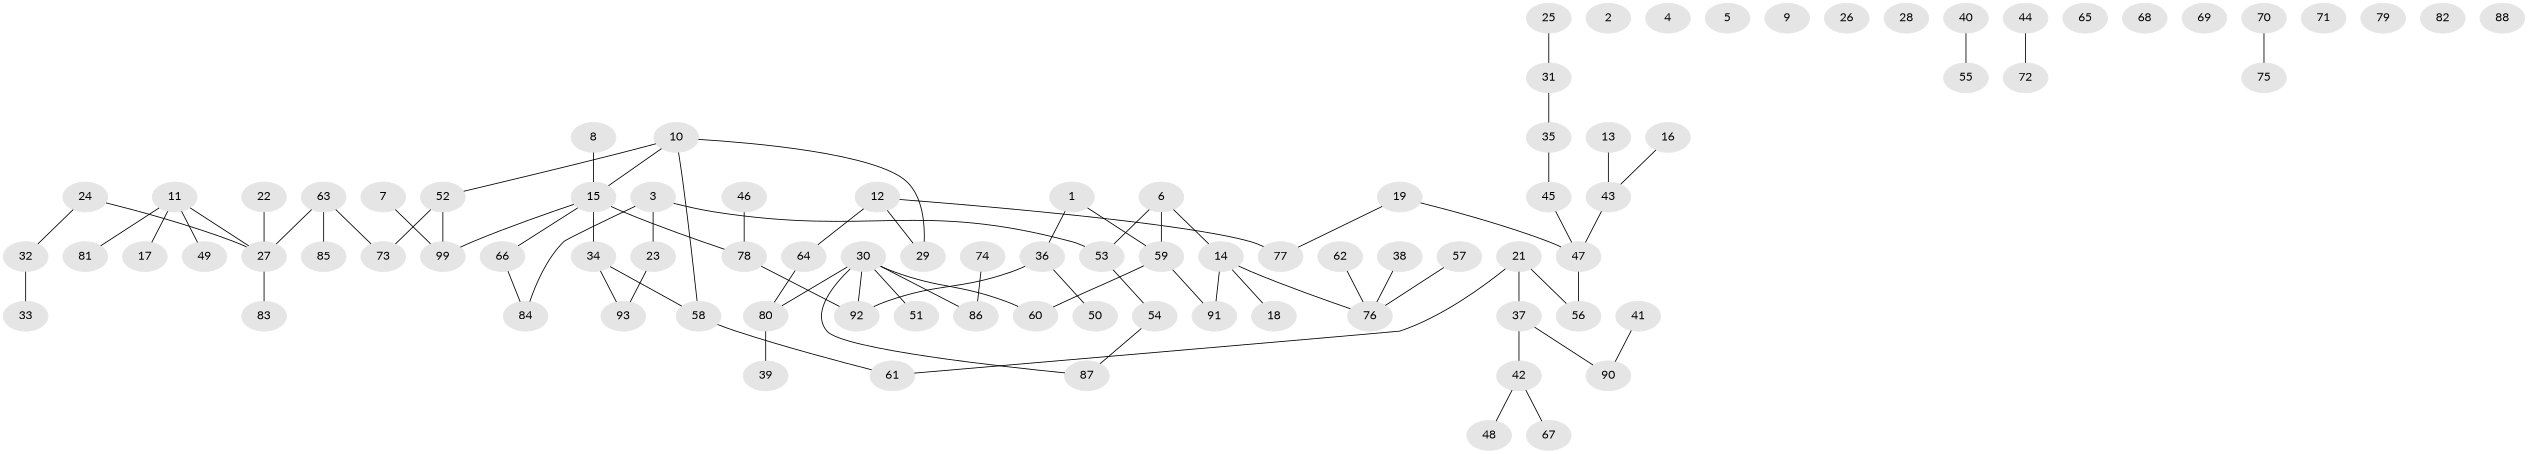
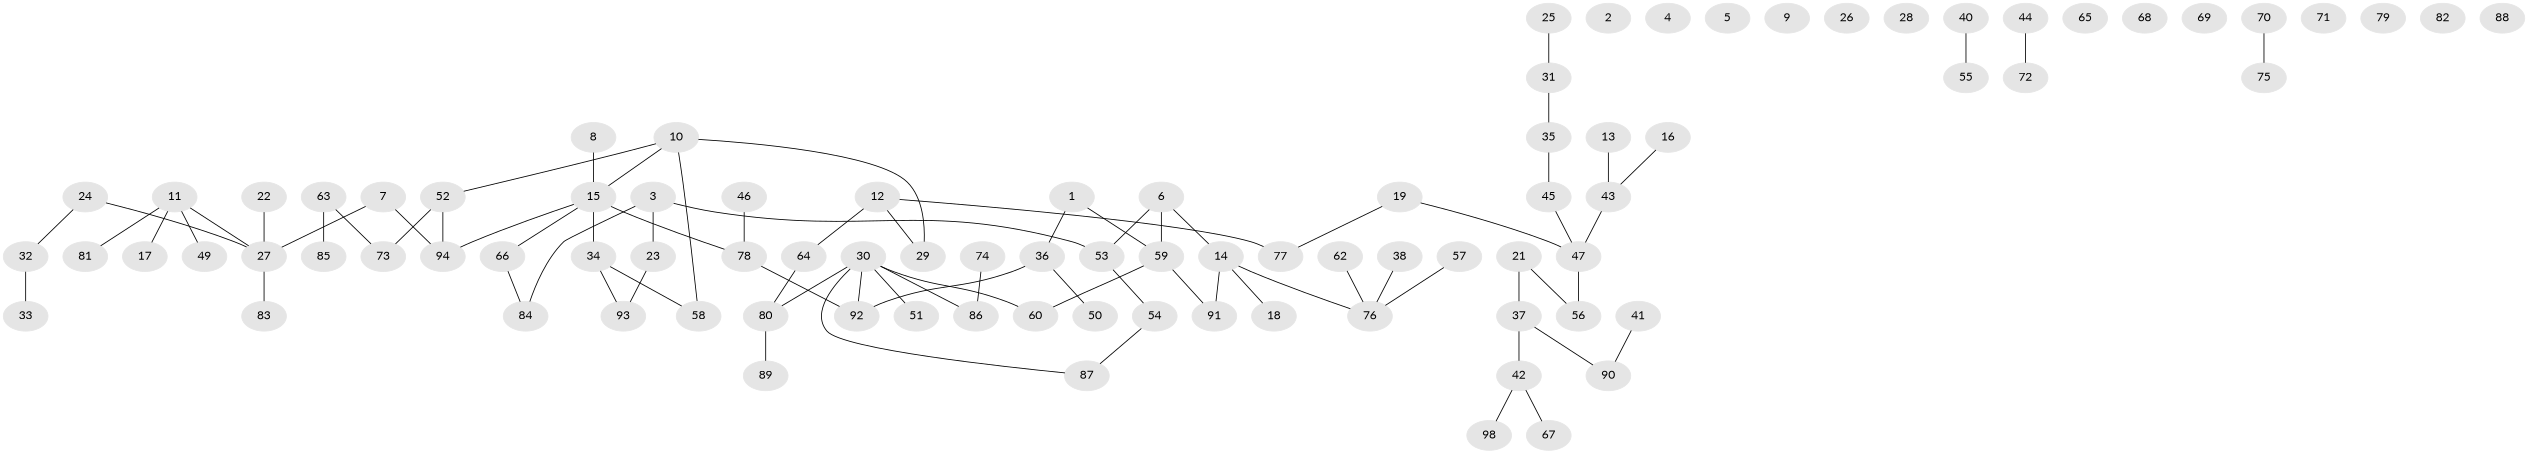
edge "63" -- "27": now "7" -- "27"
node "99": label "99" -> "94"
node "39": label "39" -> "89"
node "61": removed
node "48": label "48" -> "98"
